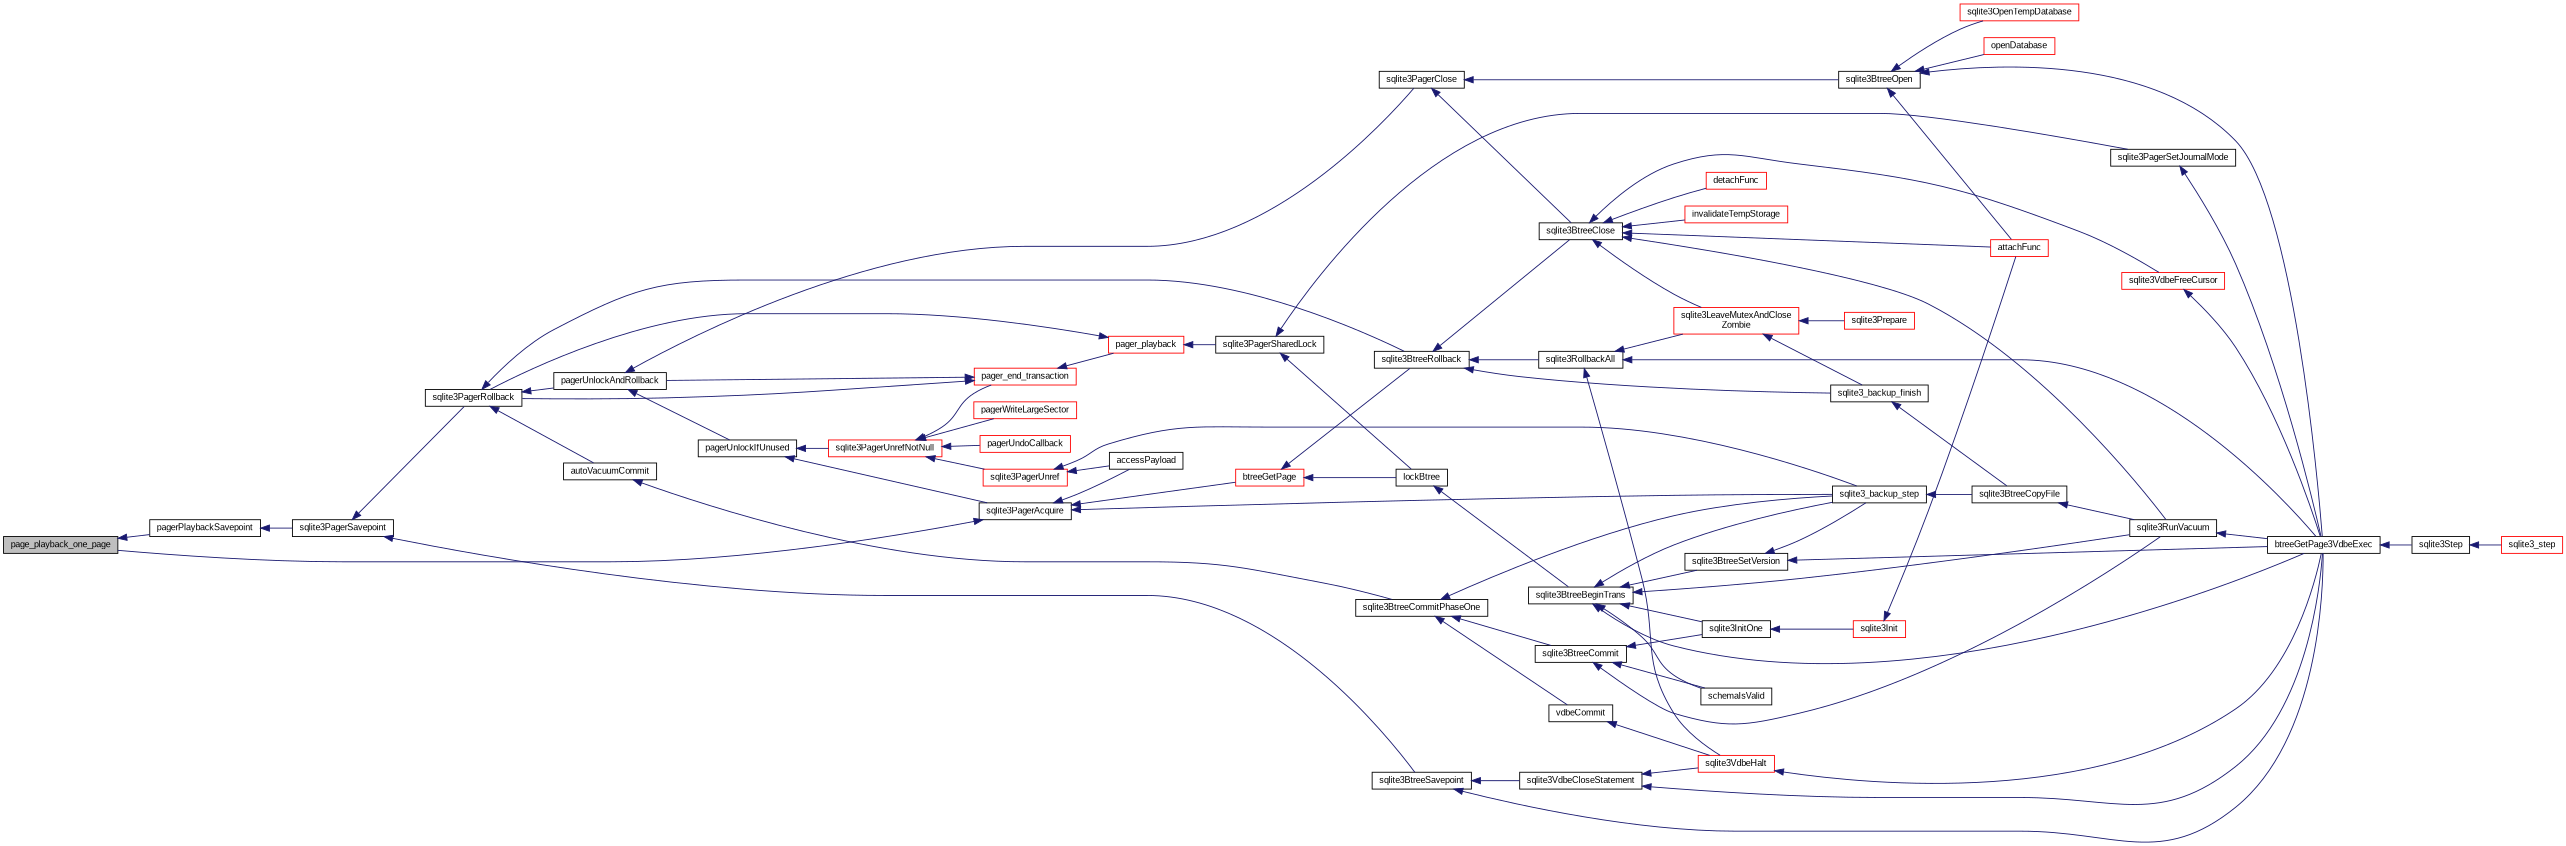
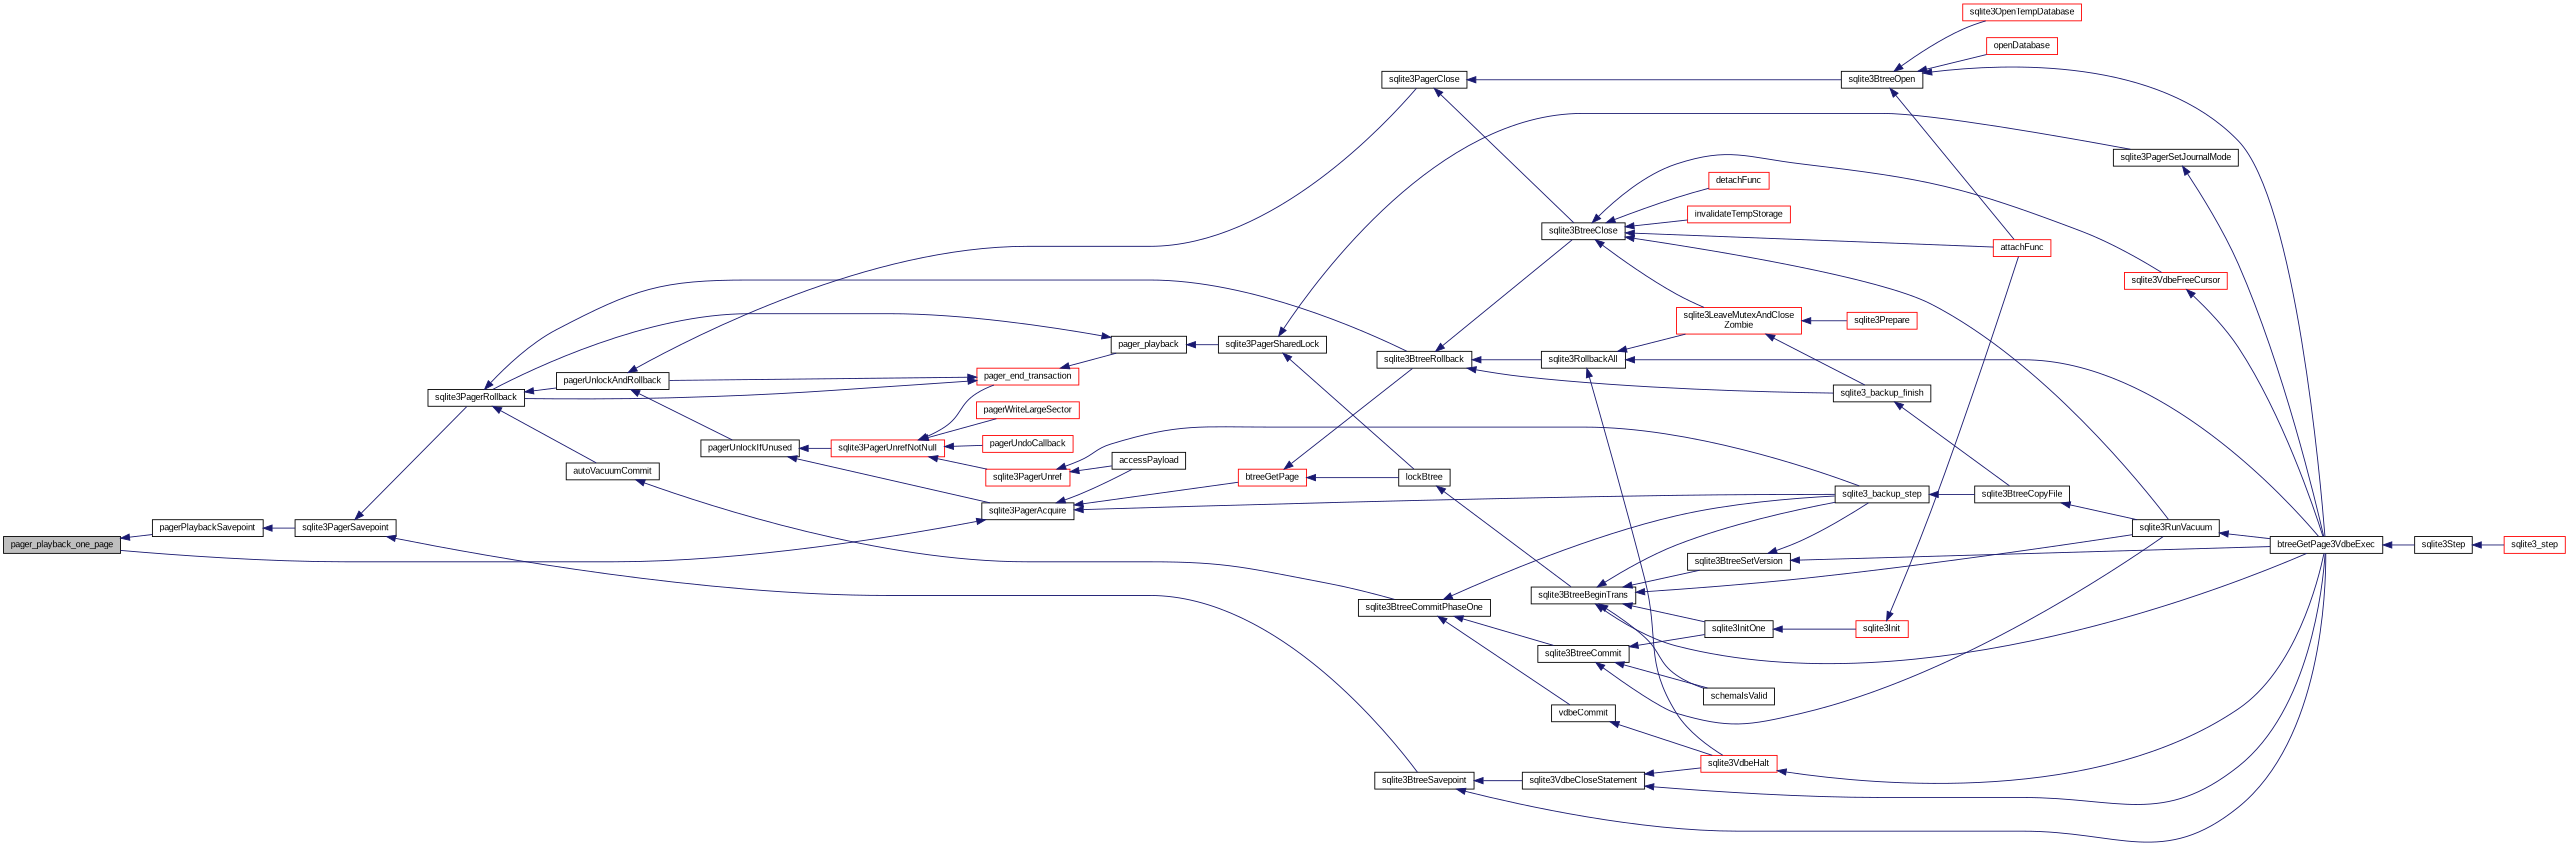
node "pager_playback": color red -> black
node "page_playback_one_page": label "page_playback_one_page" -> "pager_playback_one_page"
